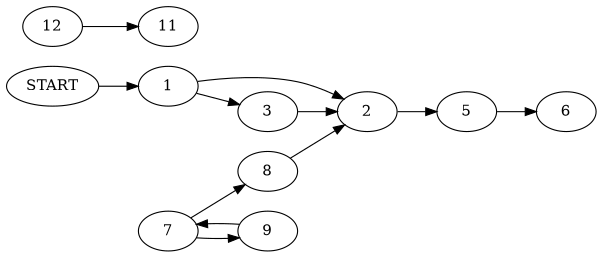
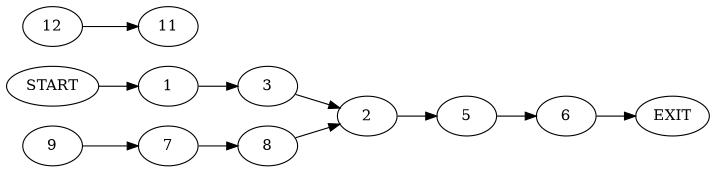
edge "1" -> "2": removed
node "EXIT": added
edge "7" -> "9": removed
